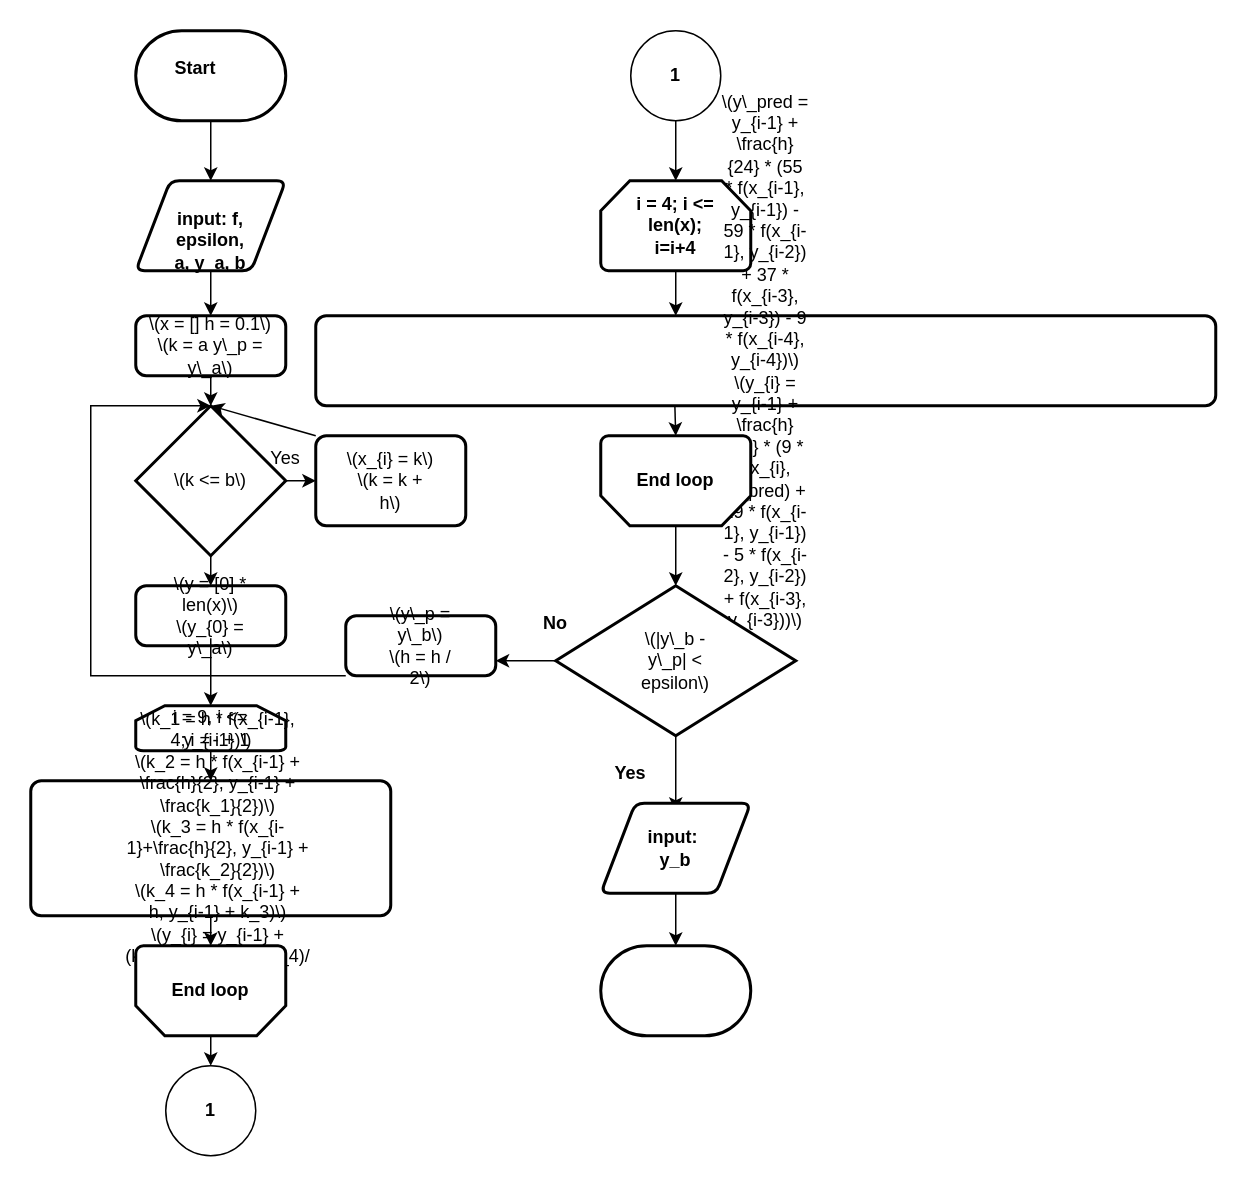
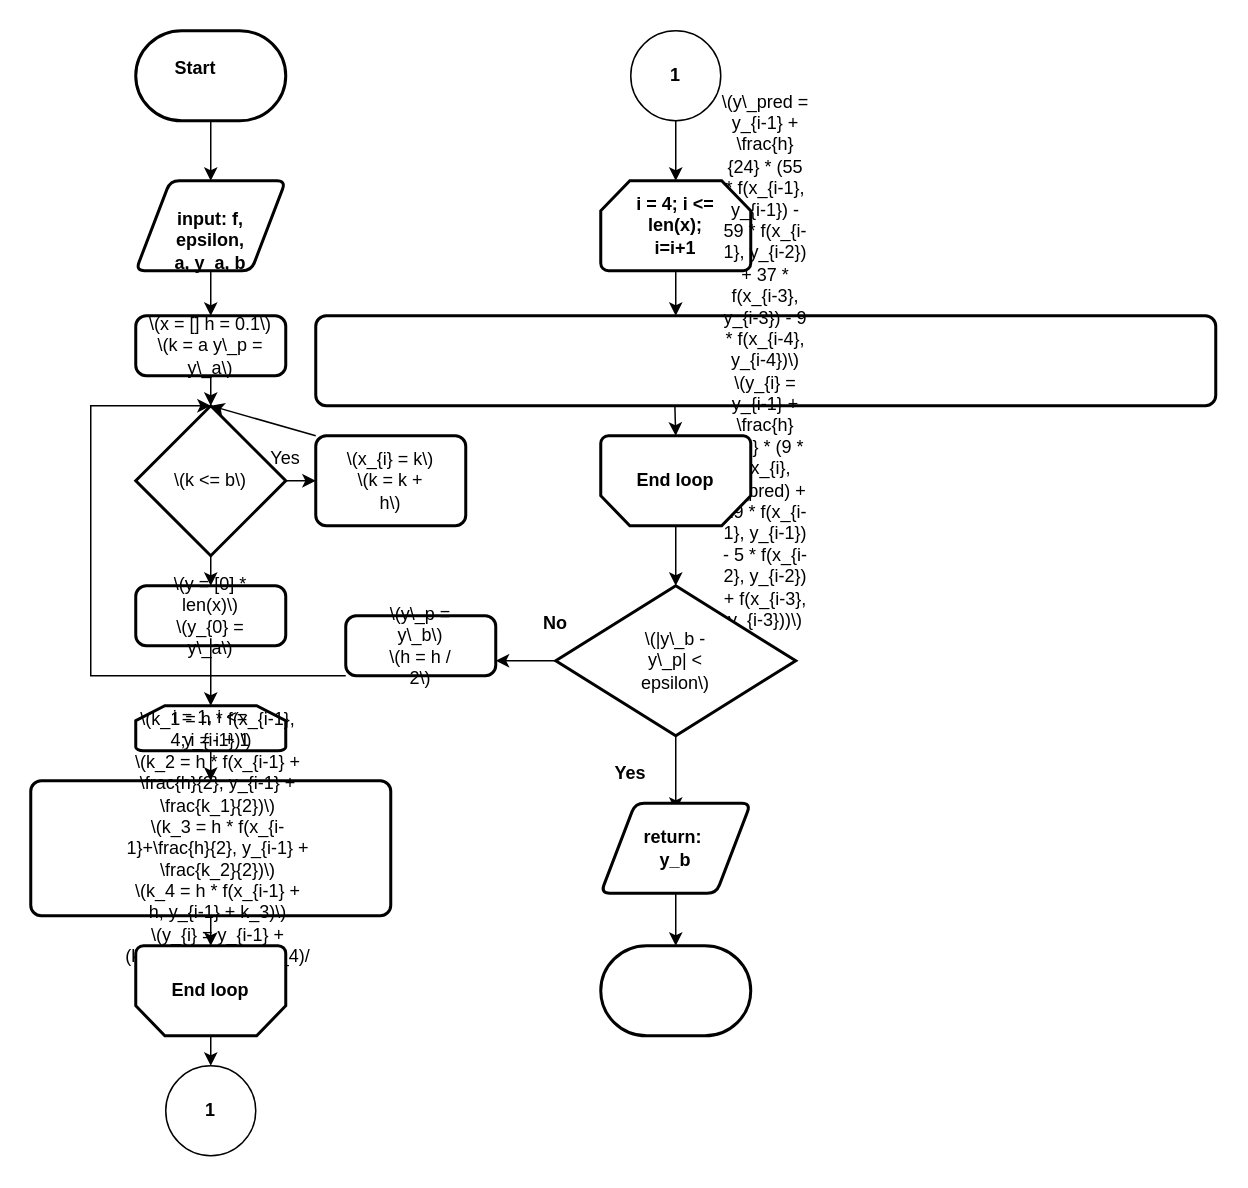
node "i = 4; i <= len(x); i=i+4": label "i = 4; i <= len(x); i=i+4" -> "i = 4; i <= len(x); i=i+1"
node "i = 9, i <= 4; i = i + 1": label "i = 9, i <= 4; i = i + 1" -> "i = 1, i <= 4; i = i + 1"
node "input: y_b": label "input: y_b" -> "return: y_b"
